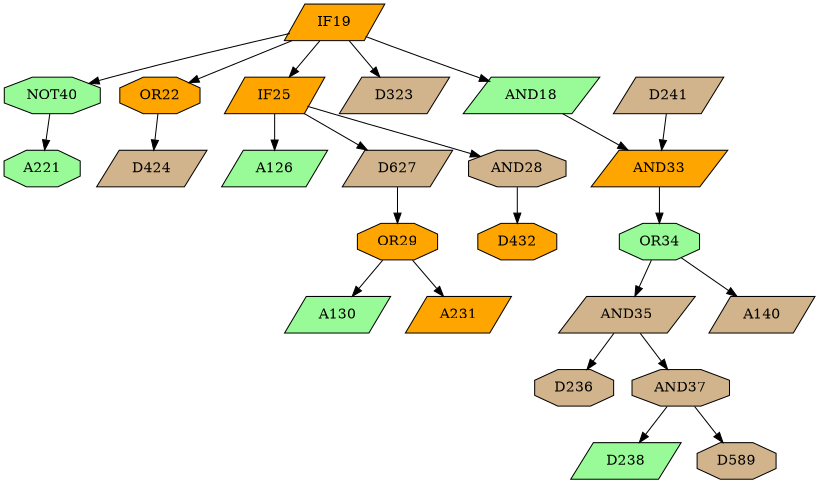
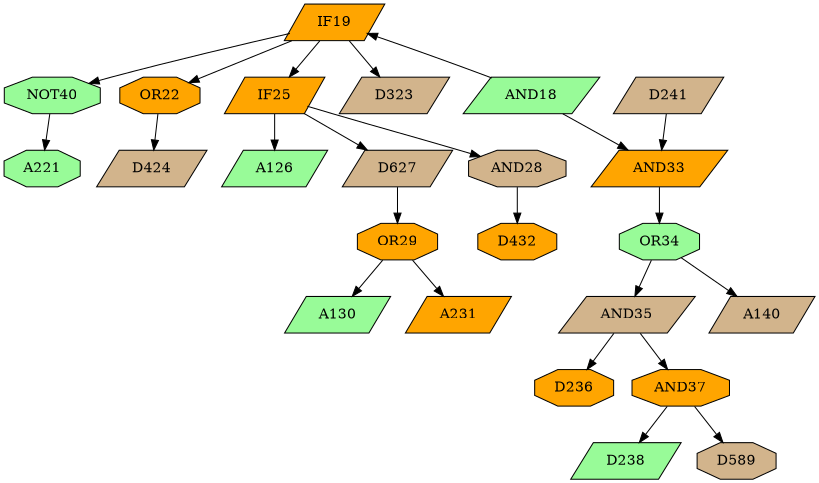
edge "IF19" -> "AND18": reversed
node "D236": fillcolor tan -> orange
node "AND37": fillcolor tan -> orange
